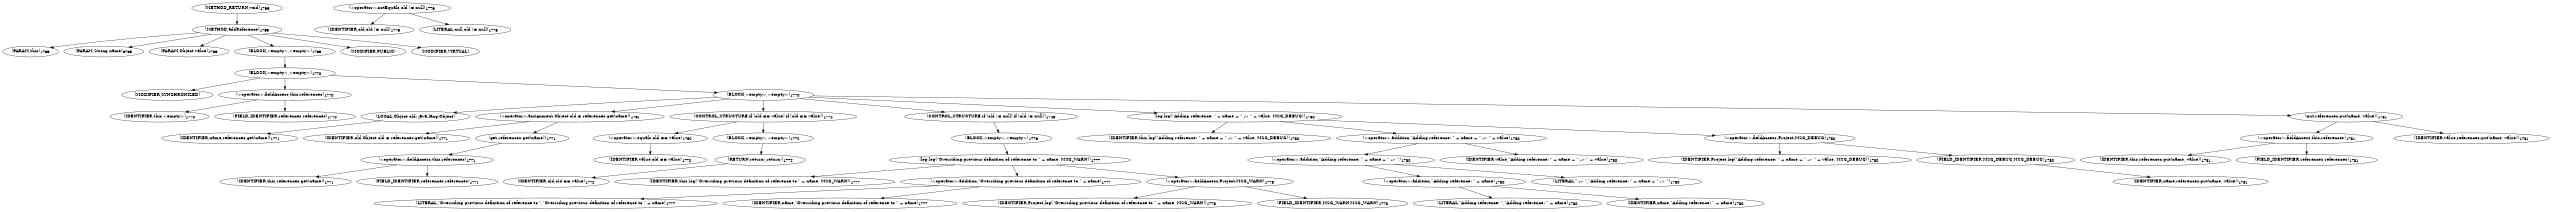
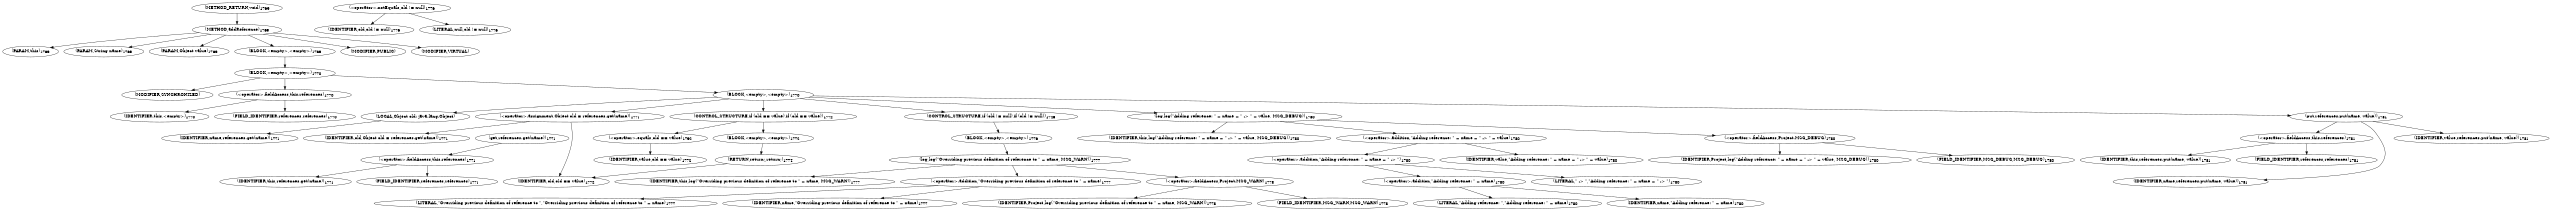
node "(PARAM,String name)": text "6769" -> "1769"
node "(<operator>.assignment,Object old = references.get(name))": text "1791" -> "1771"
edge "(<operator>.assignment,Object old = references.get(name))" -> "(get,references.get(name))": now "(<operator>.assignment,Object old = references.get(name))" -> "(IDENTIFIER,old,old == value)"
edge "(FIELD_IDENTIFIER,MSG_DEBUG,MSG_DEBUG)" -> "(IDENTIFIER,name,references.put(name, value))": now "(put,references.put(name, value))" -> "(IDENTIFIER,name,references.put(name, value))"
